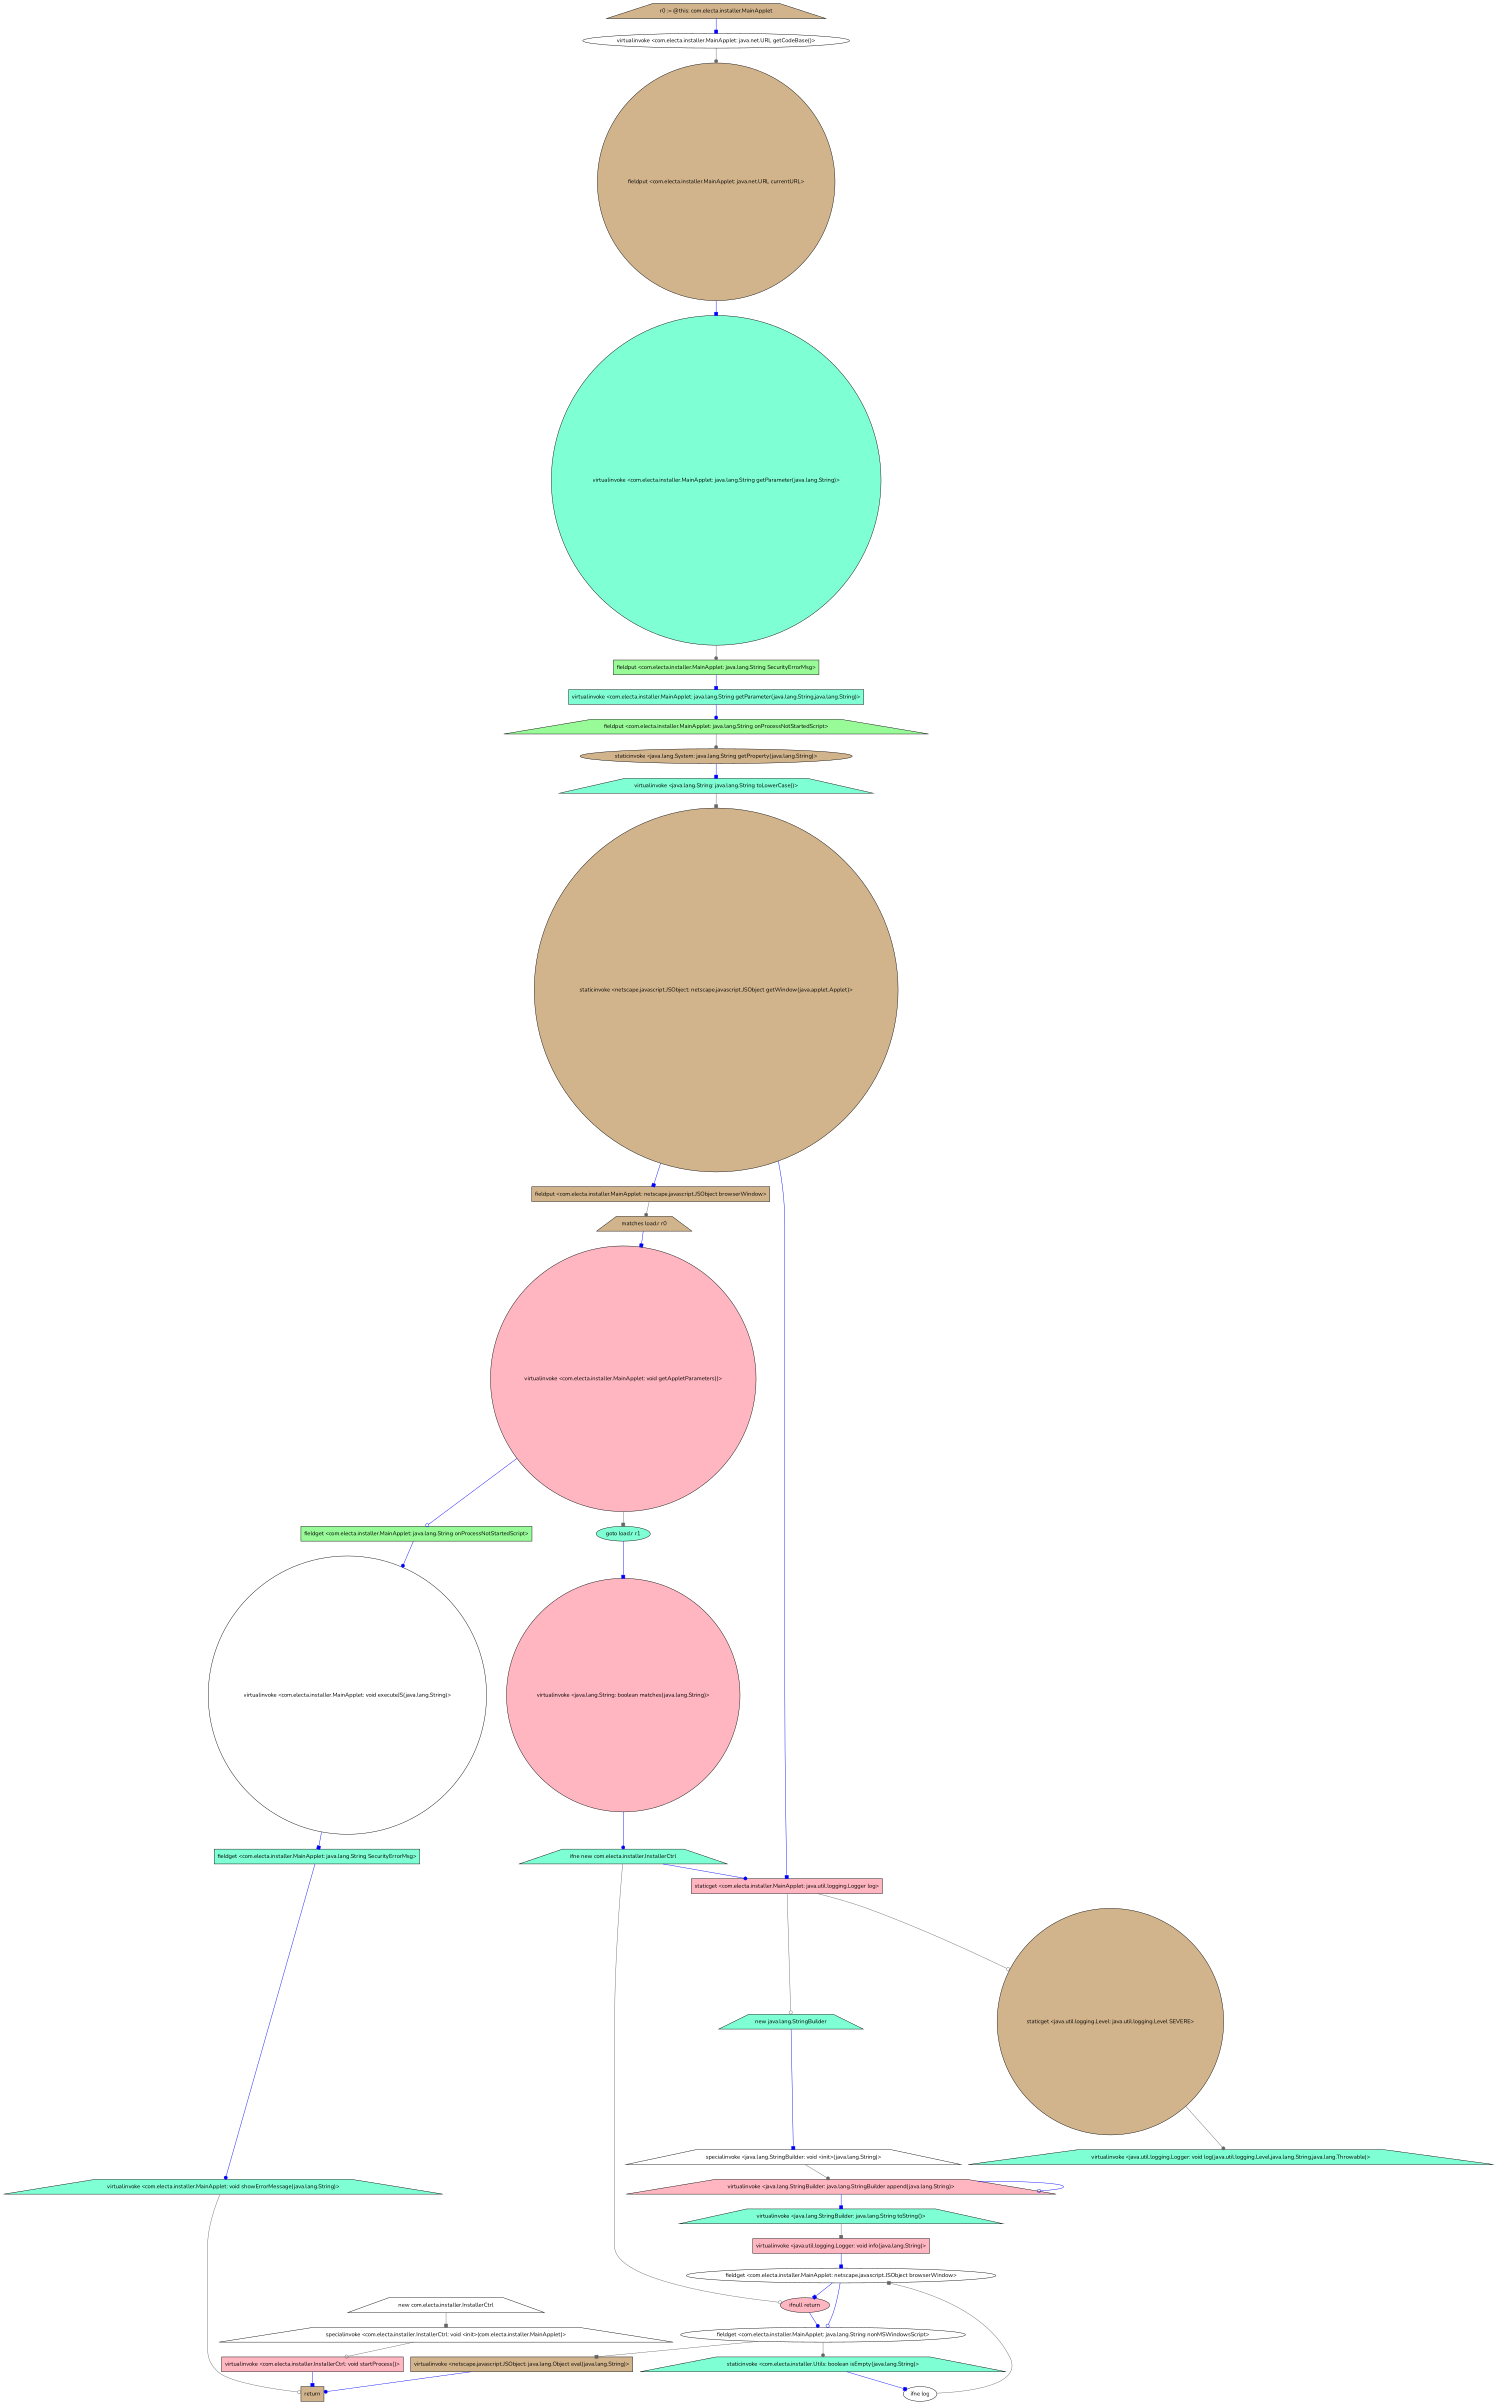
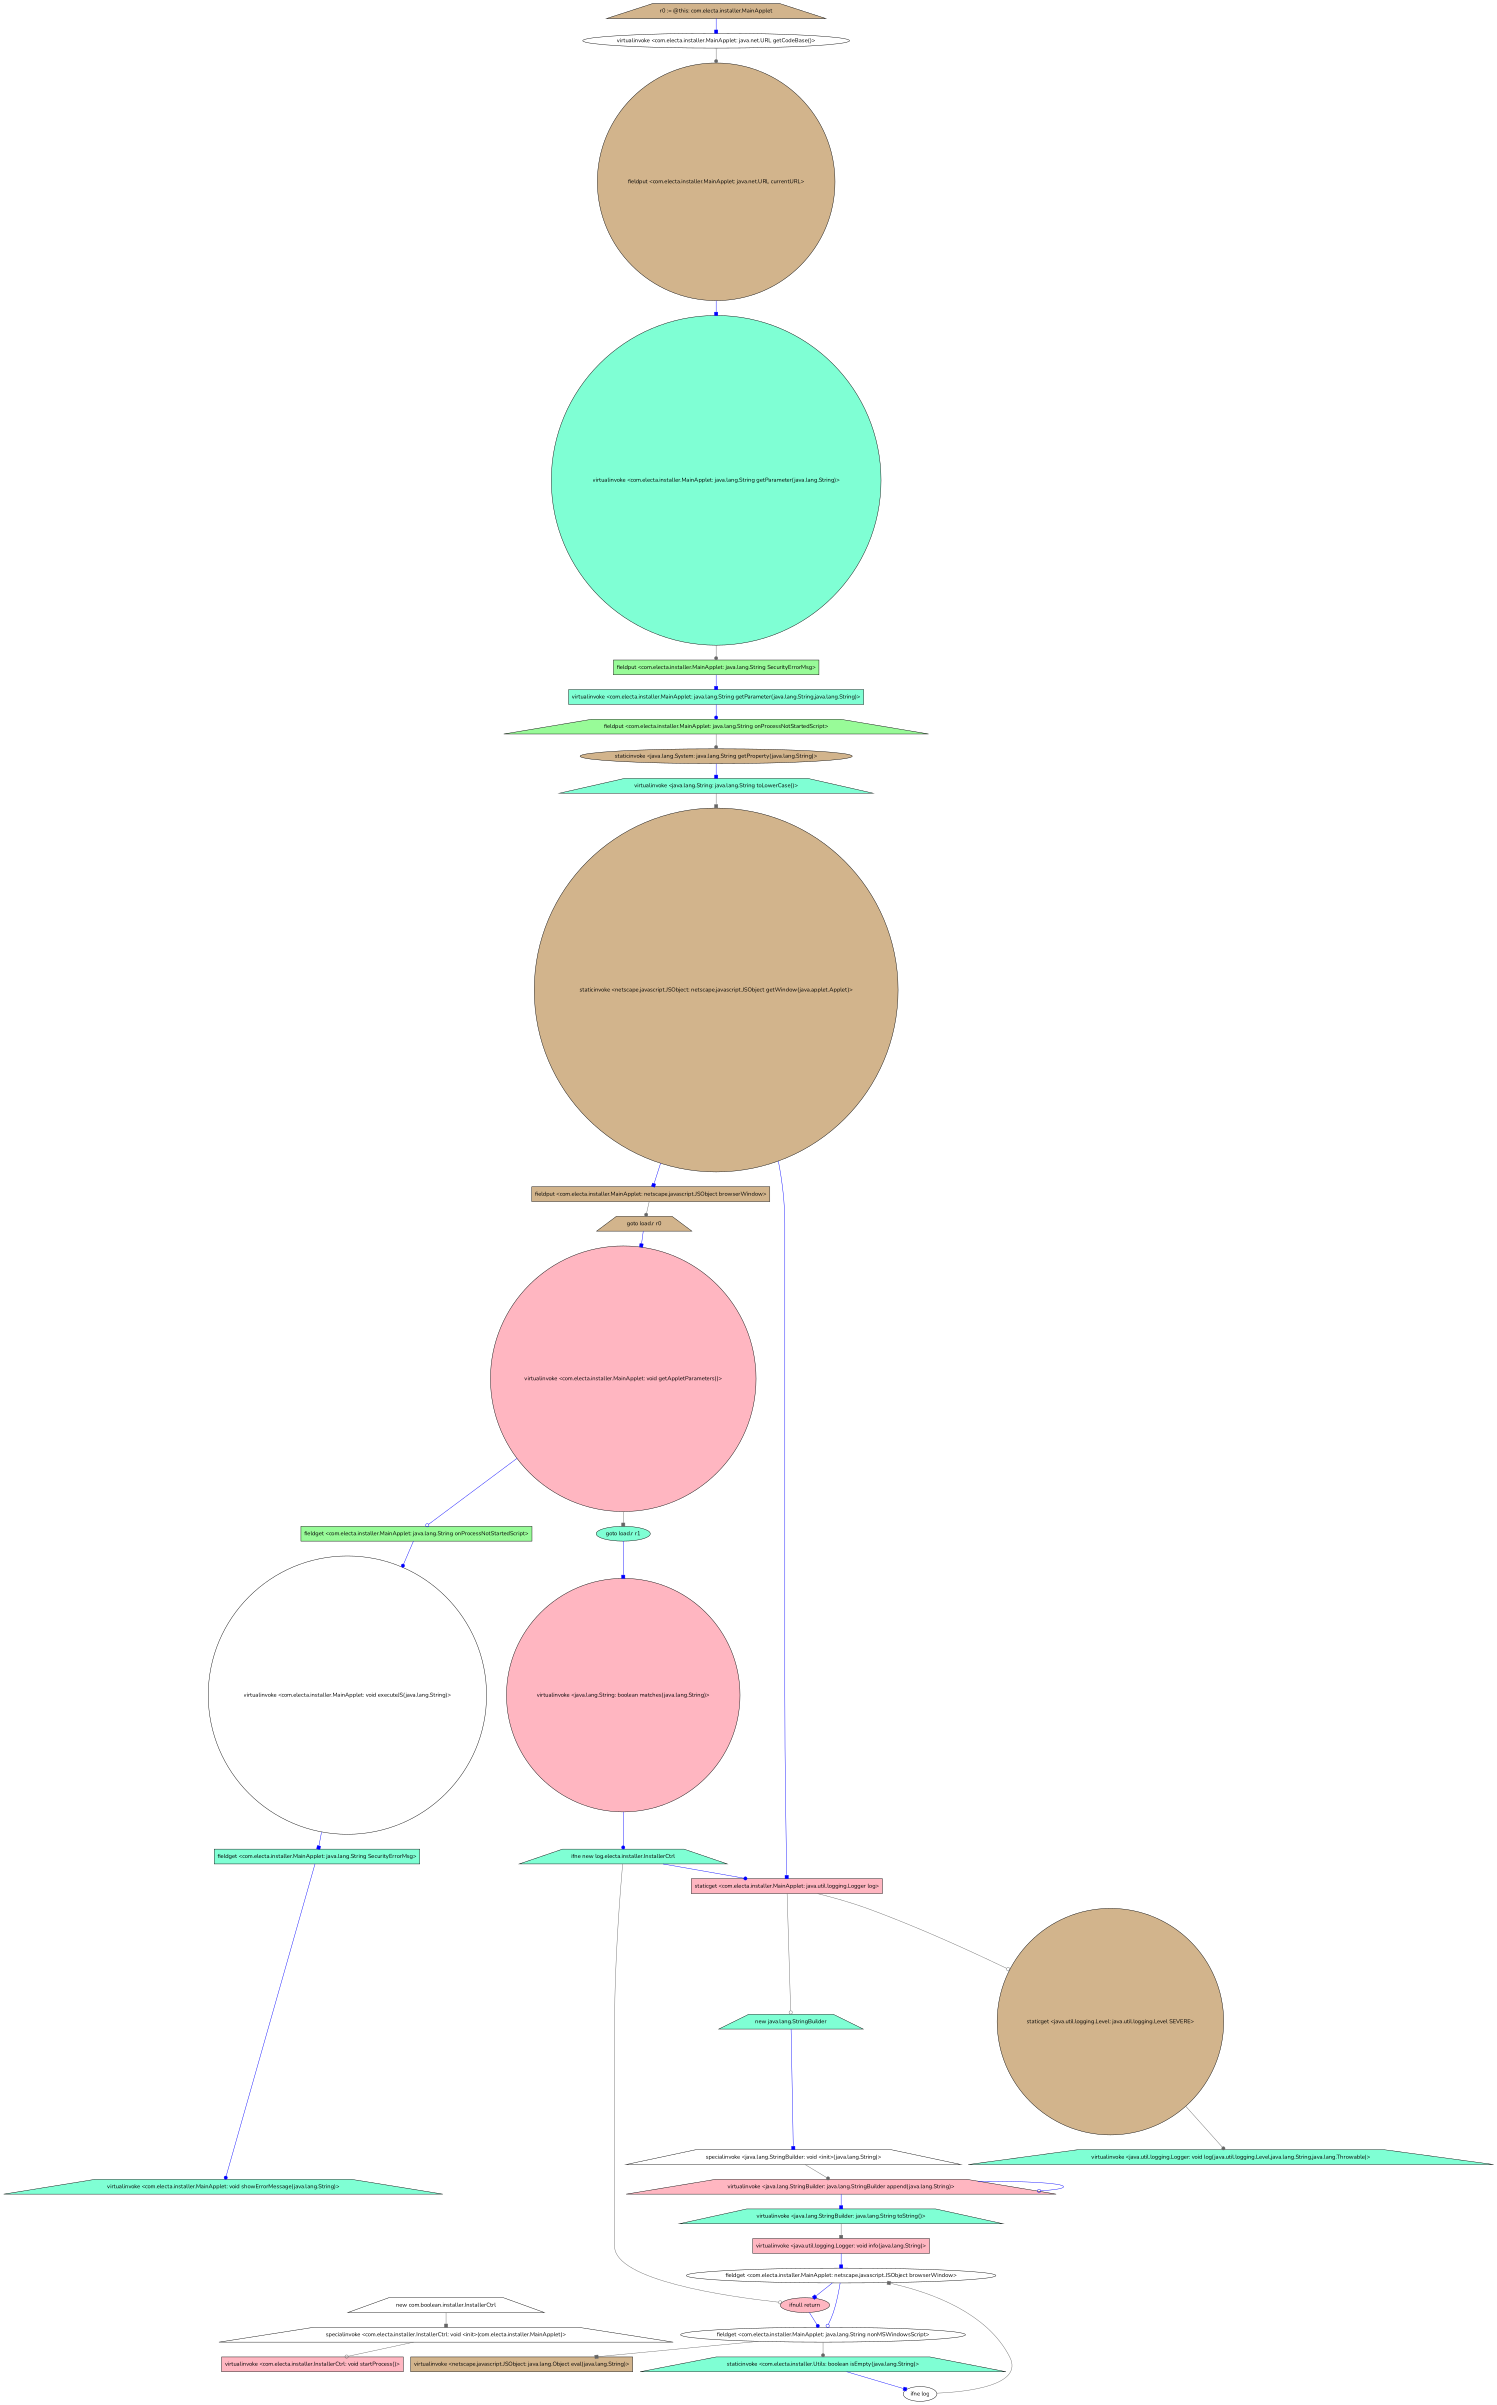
node "matches load.r r0": label "matches load.r r0" -> "goto load.r r0"
node "ifne new com.electa.installer.InstallerCtrl": label "ifne new com.electa.installer.InstallerCtrl" -> "ifne new log.electa.installer.InstallerCtrl"
node "new com.electa.installer.InstallerCtrl": label "new com.electa.installer.InstallerCtrl" -> "new com.boolean.installer.InstallerCtrl"
node "return": removed
